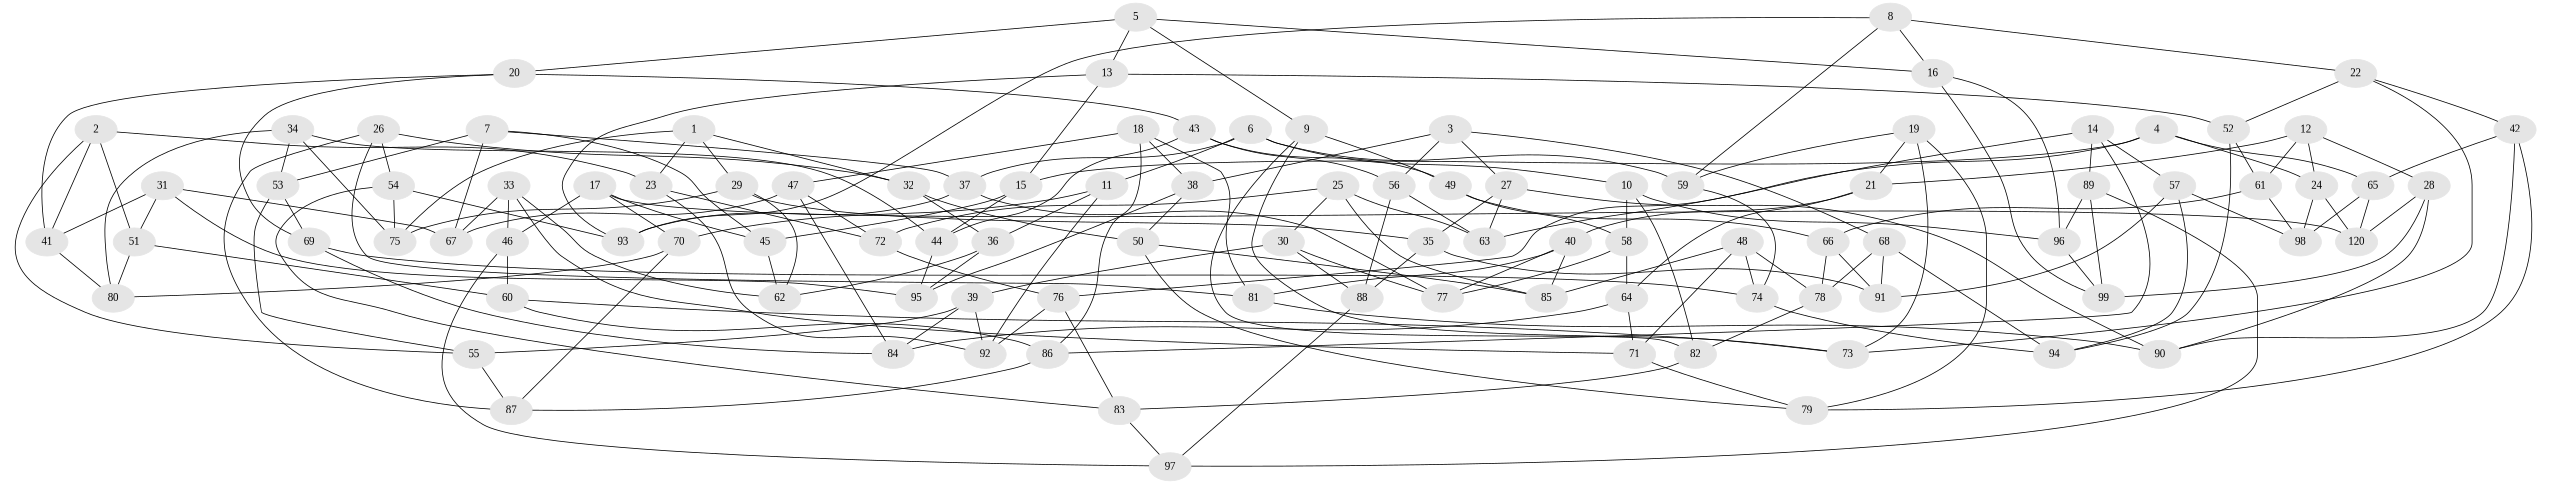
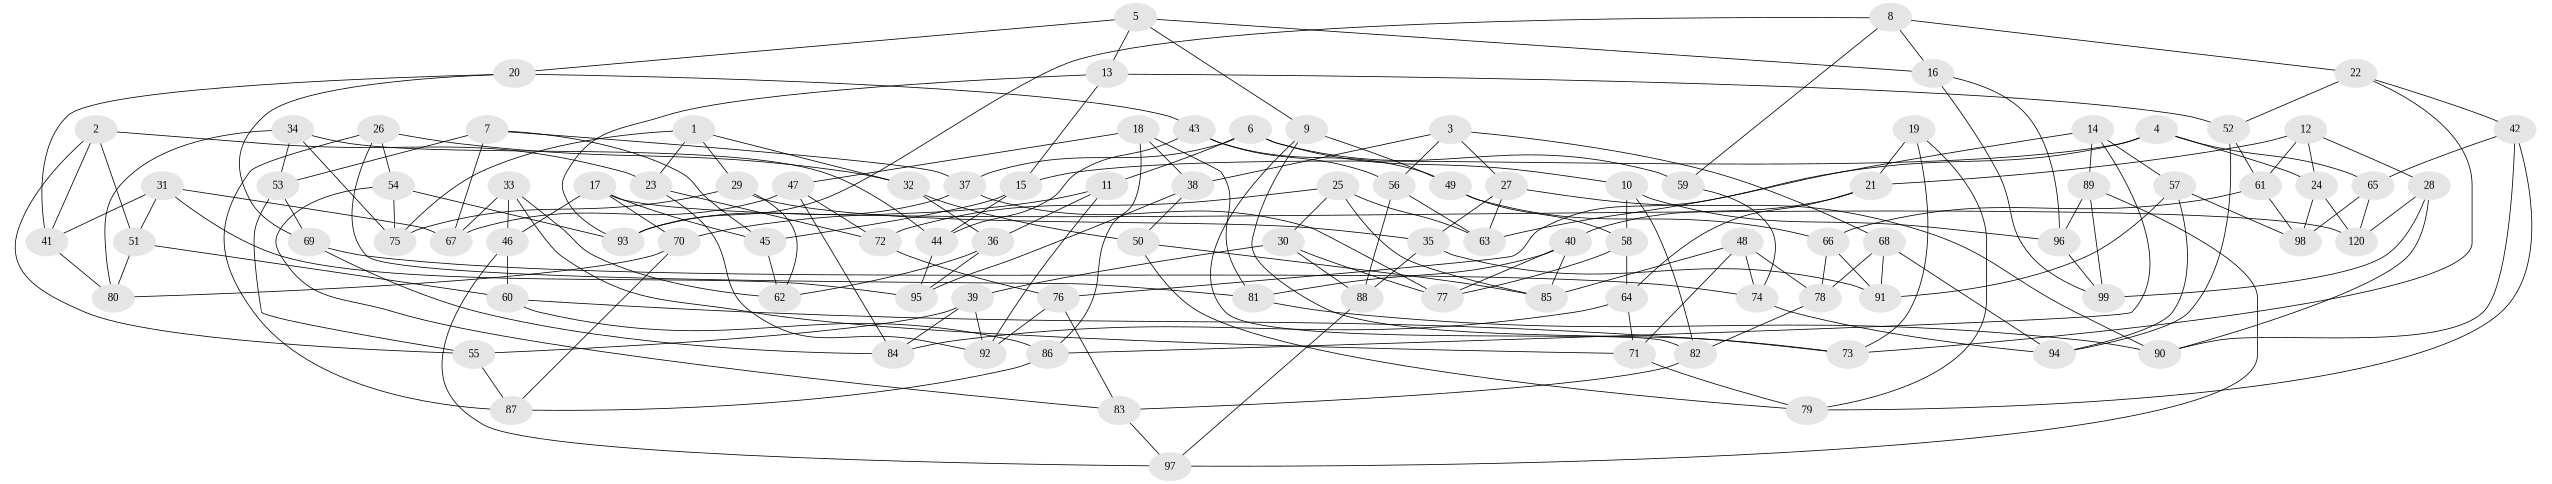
edge "19" -- "59": removed
